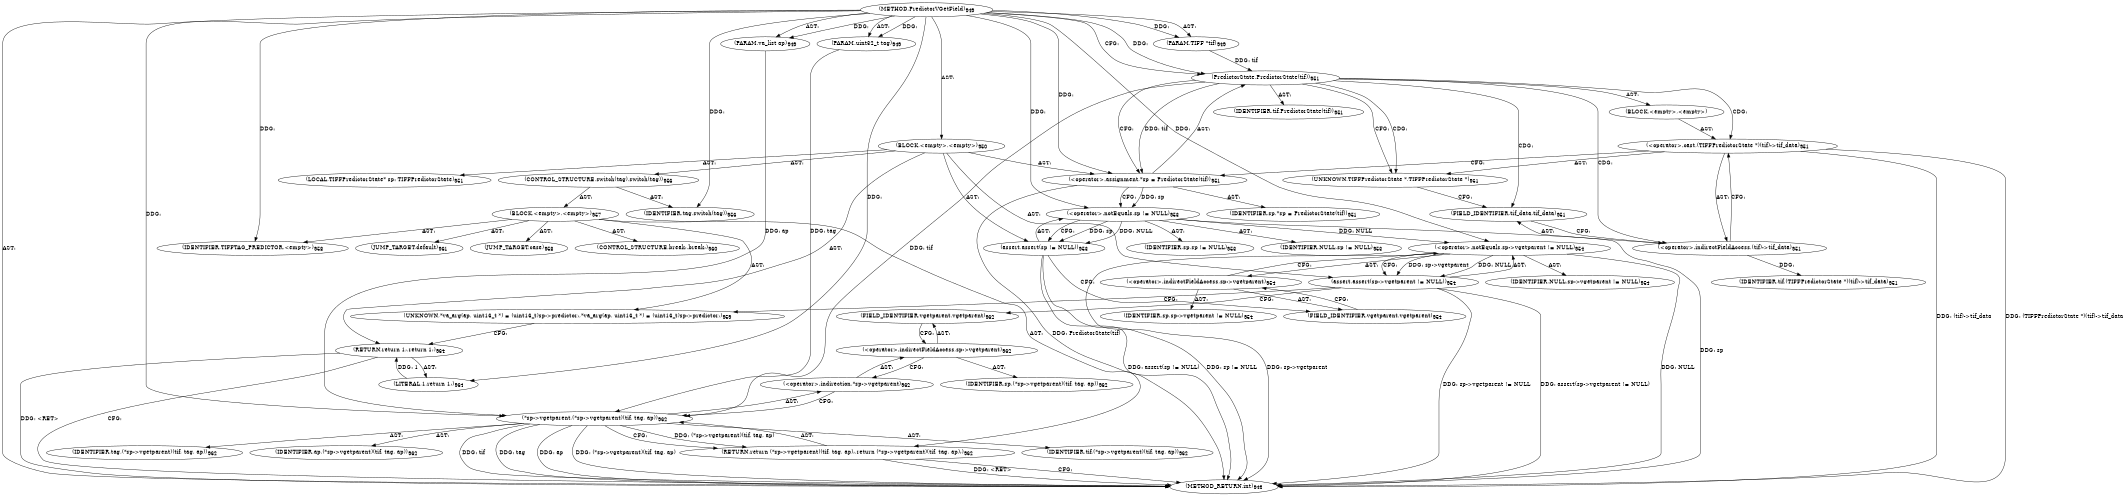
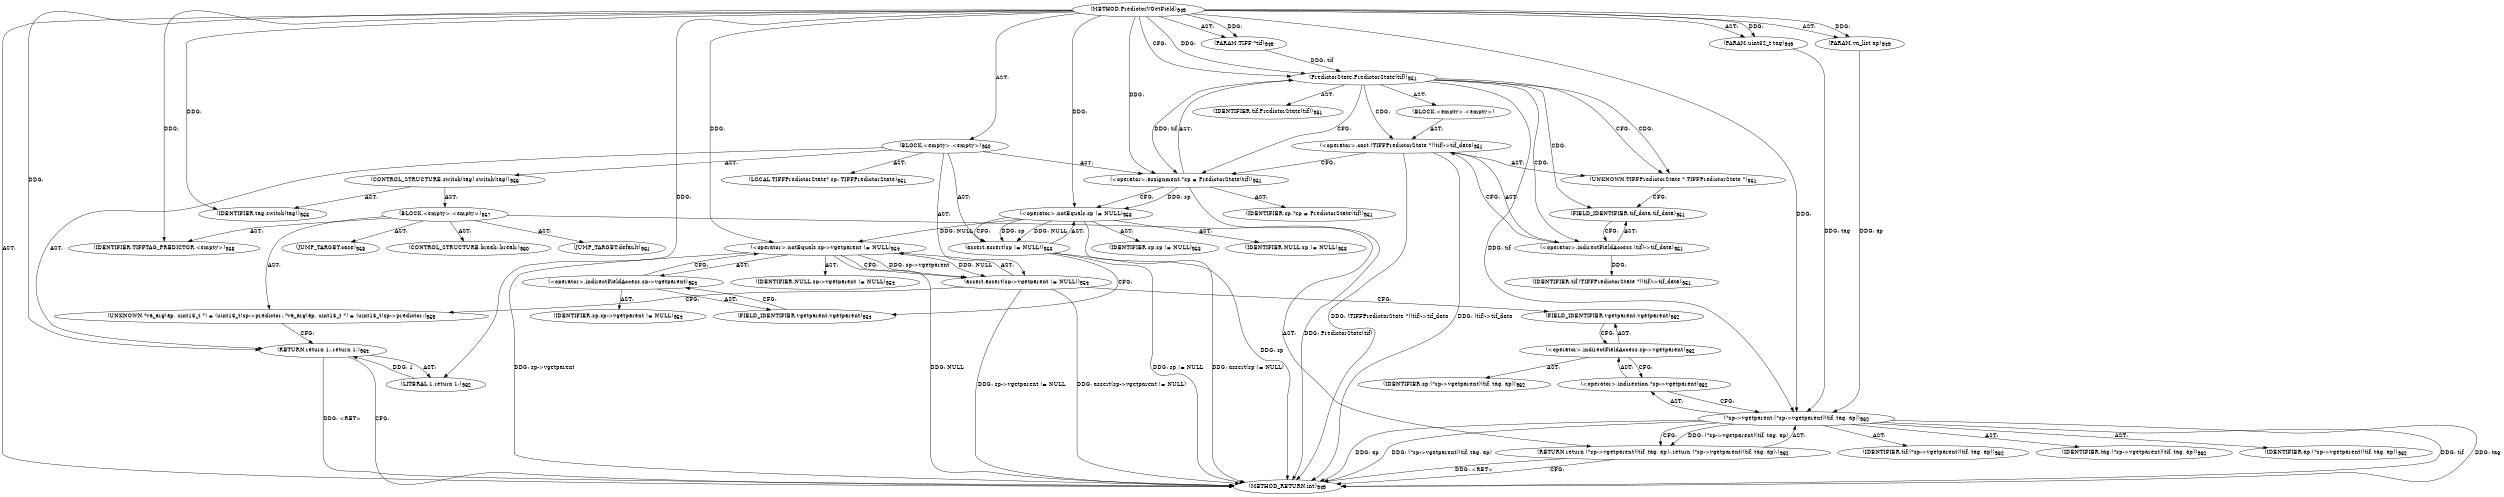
edge "(METHOD,PredictorVGetField)" -> "(RETURN,return 1;,return 1;)": added, label "DDG:"
node "(LITERAL,1,return 1;)": text "964" -> "962"
